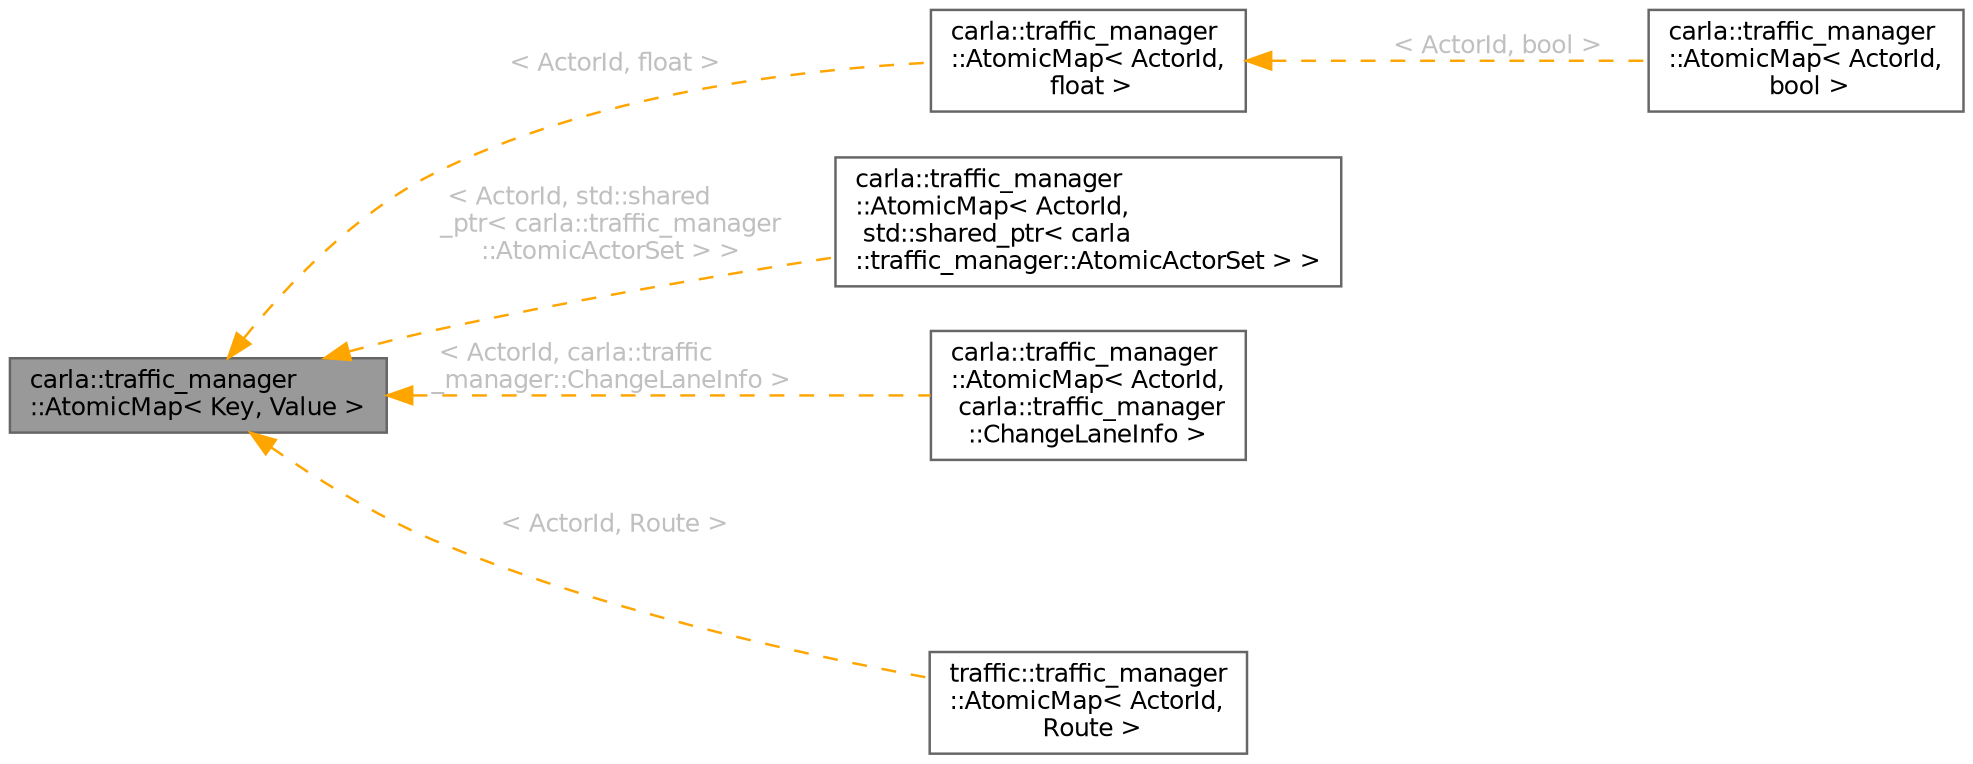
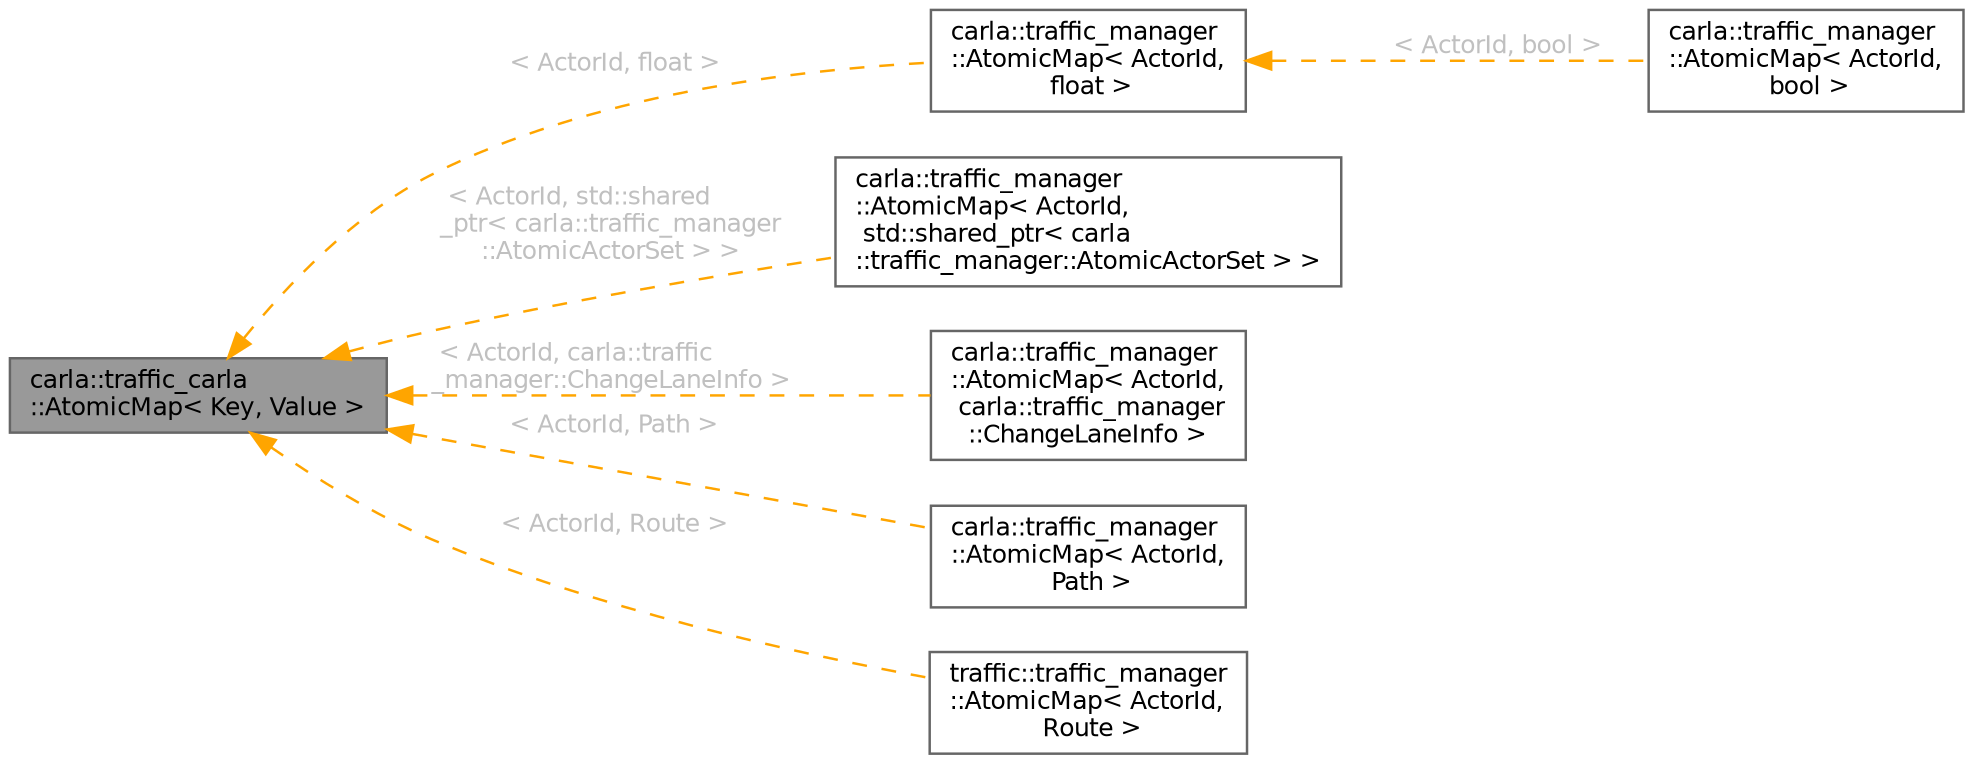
node "carla::traffic_manager ::AtomicMap< Key, Value >": label "carla::traffic_manager ::AtomicMap< Key, Value >" -> "carla::traffic_carla ::AtomicMap< Key, Value >"
node "carla::traffic_manager ::AtomicMap< ActorId, Path >": added
